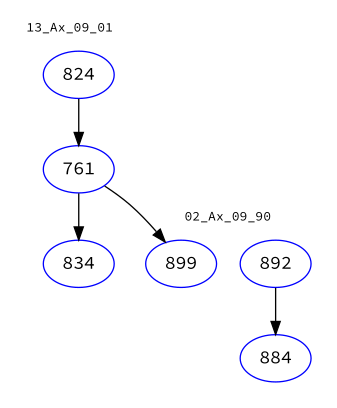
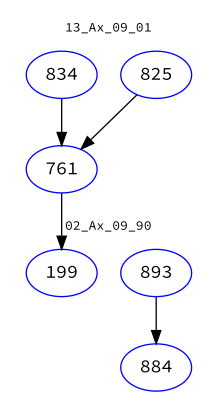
node "824": label "824" -> "825"
edge "761" -> "834": reversed
node "899": label "899" -> "199"
node "892": label "892" -> "893"
